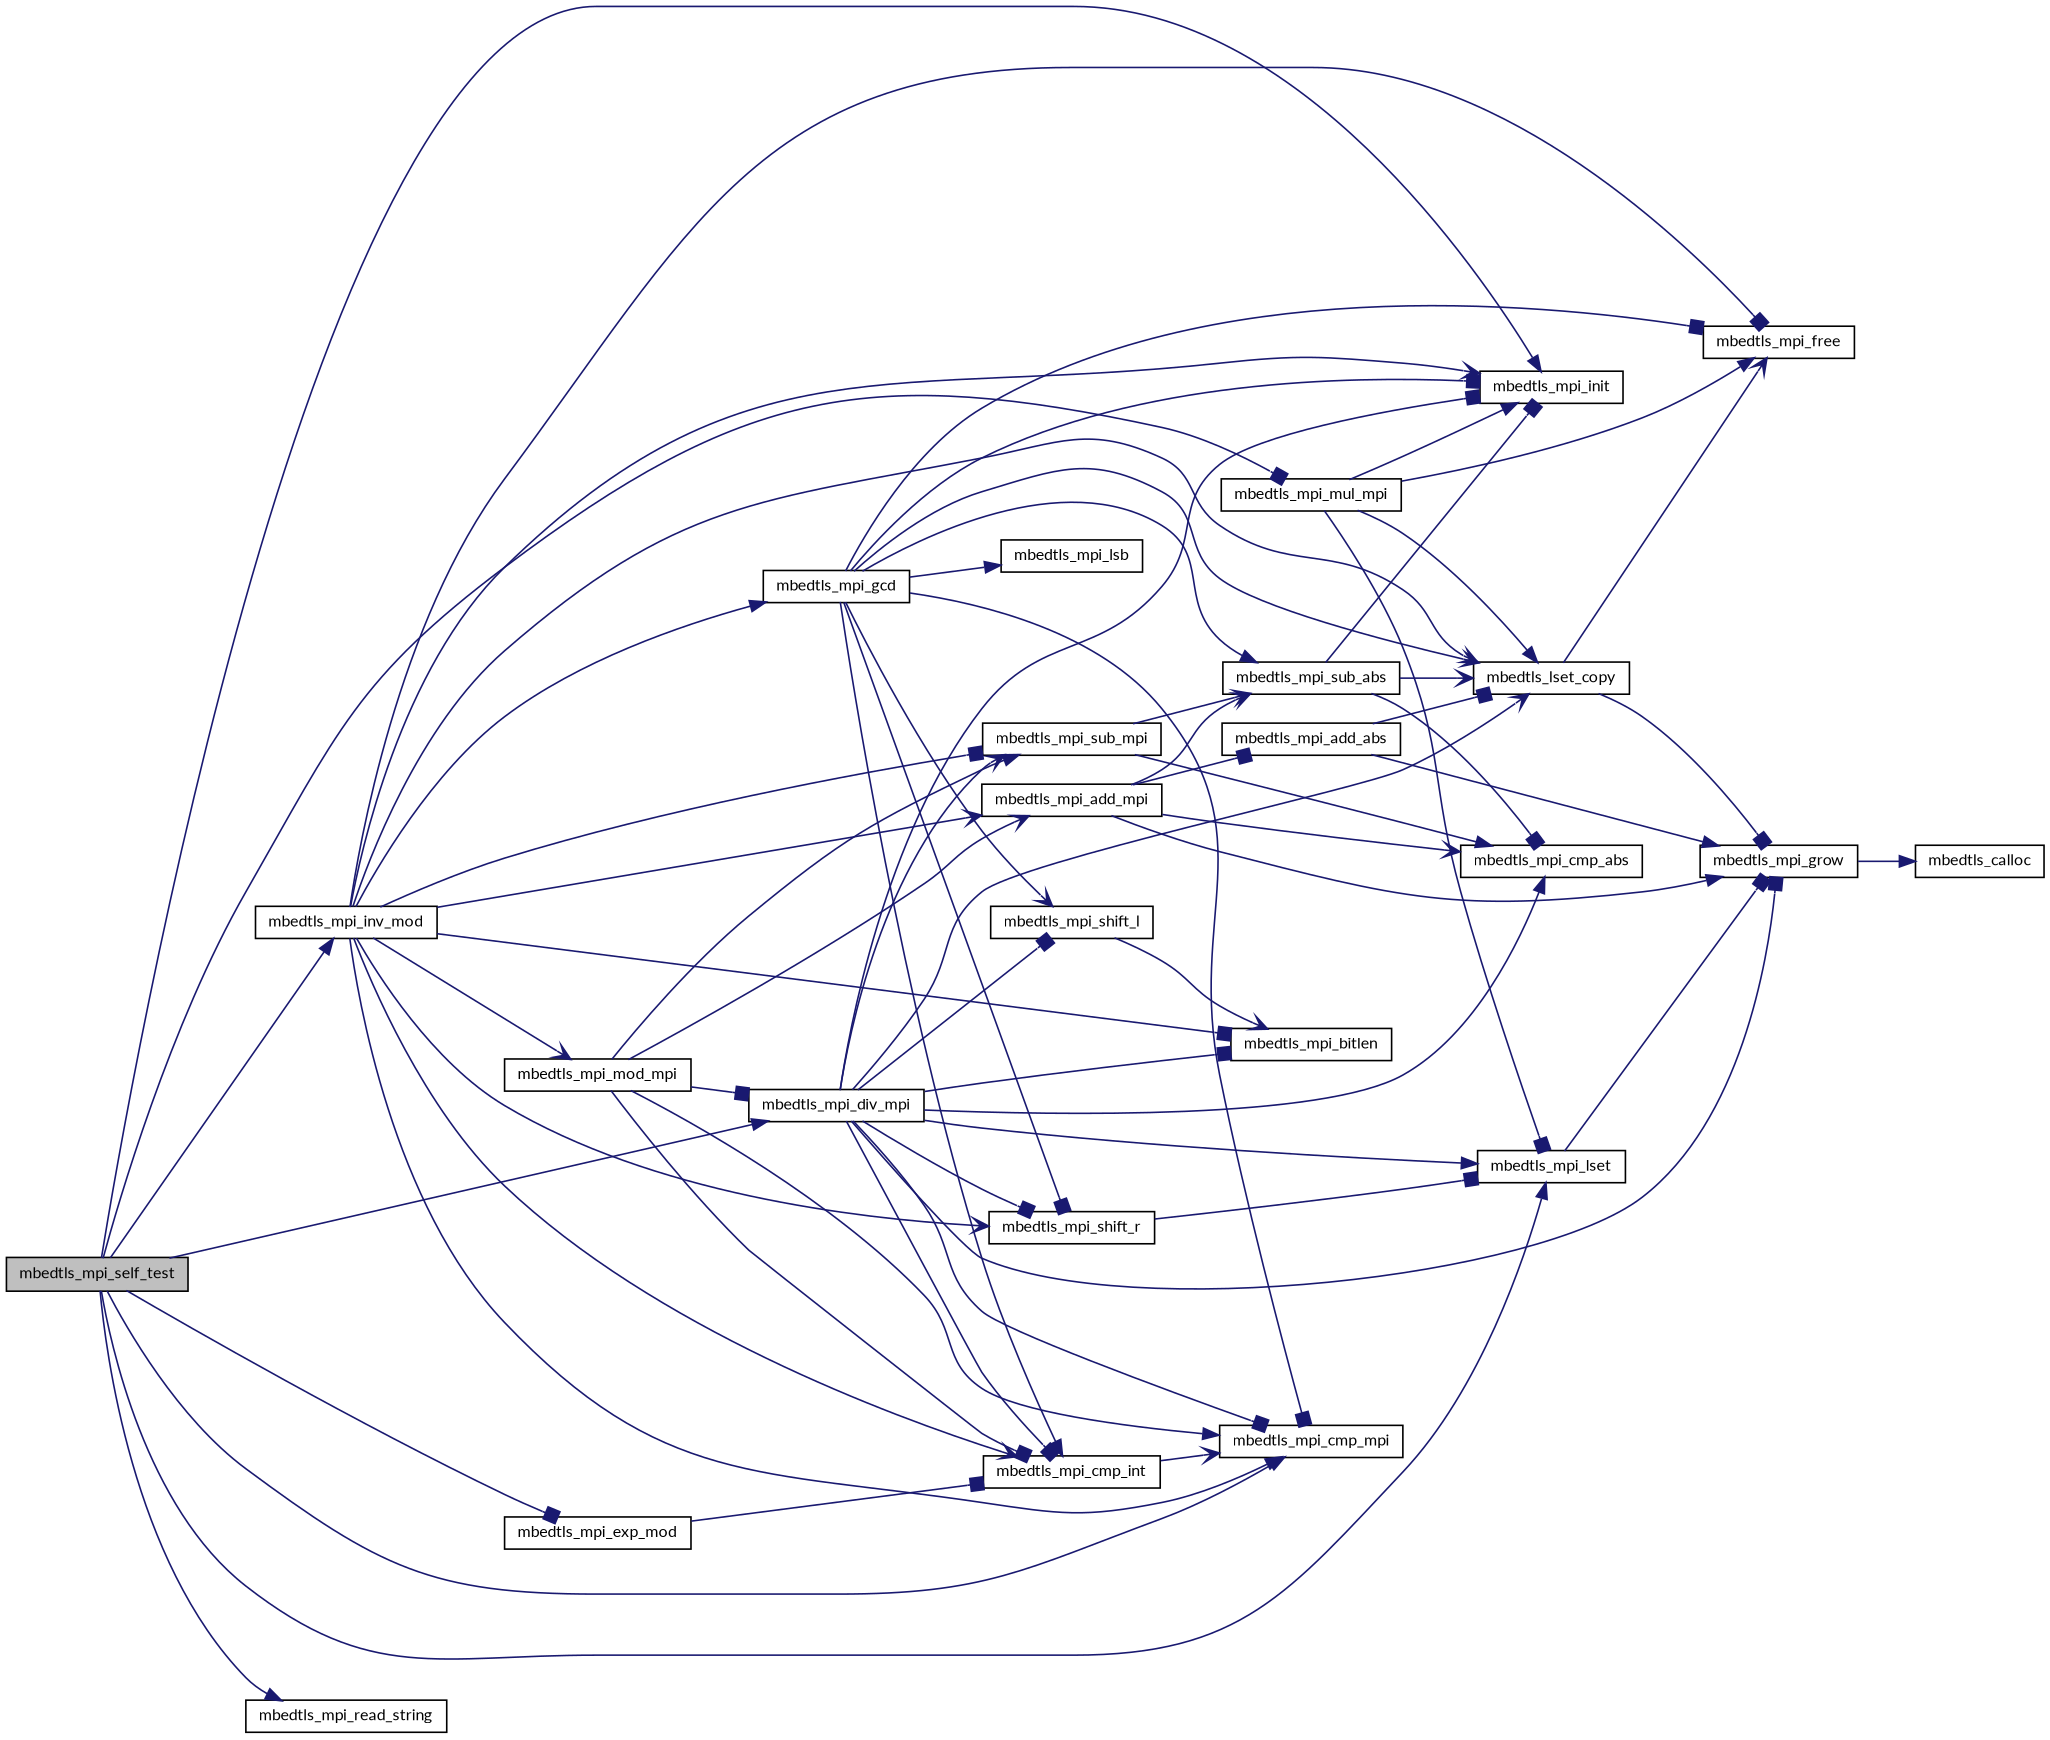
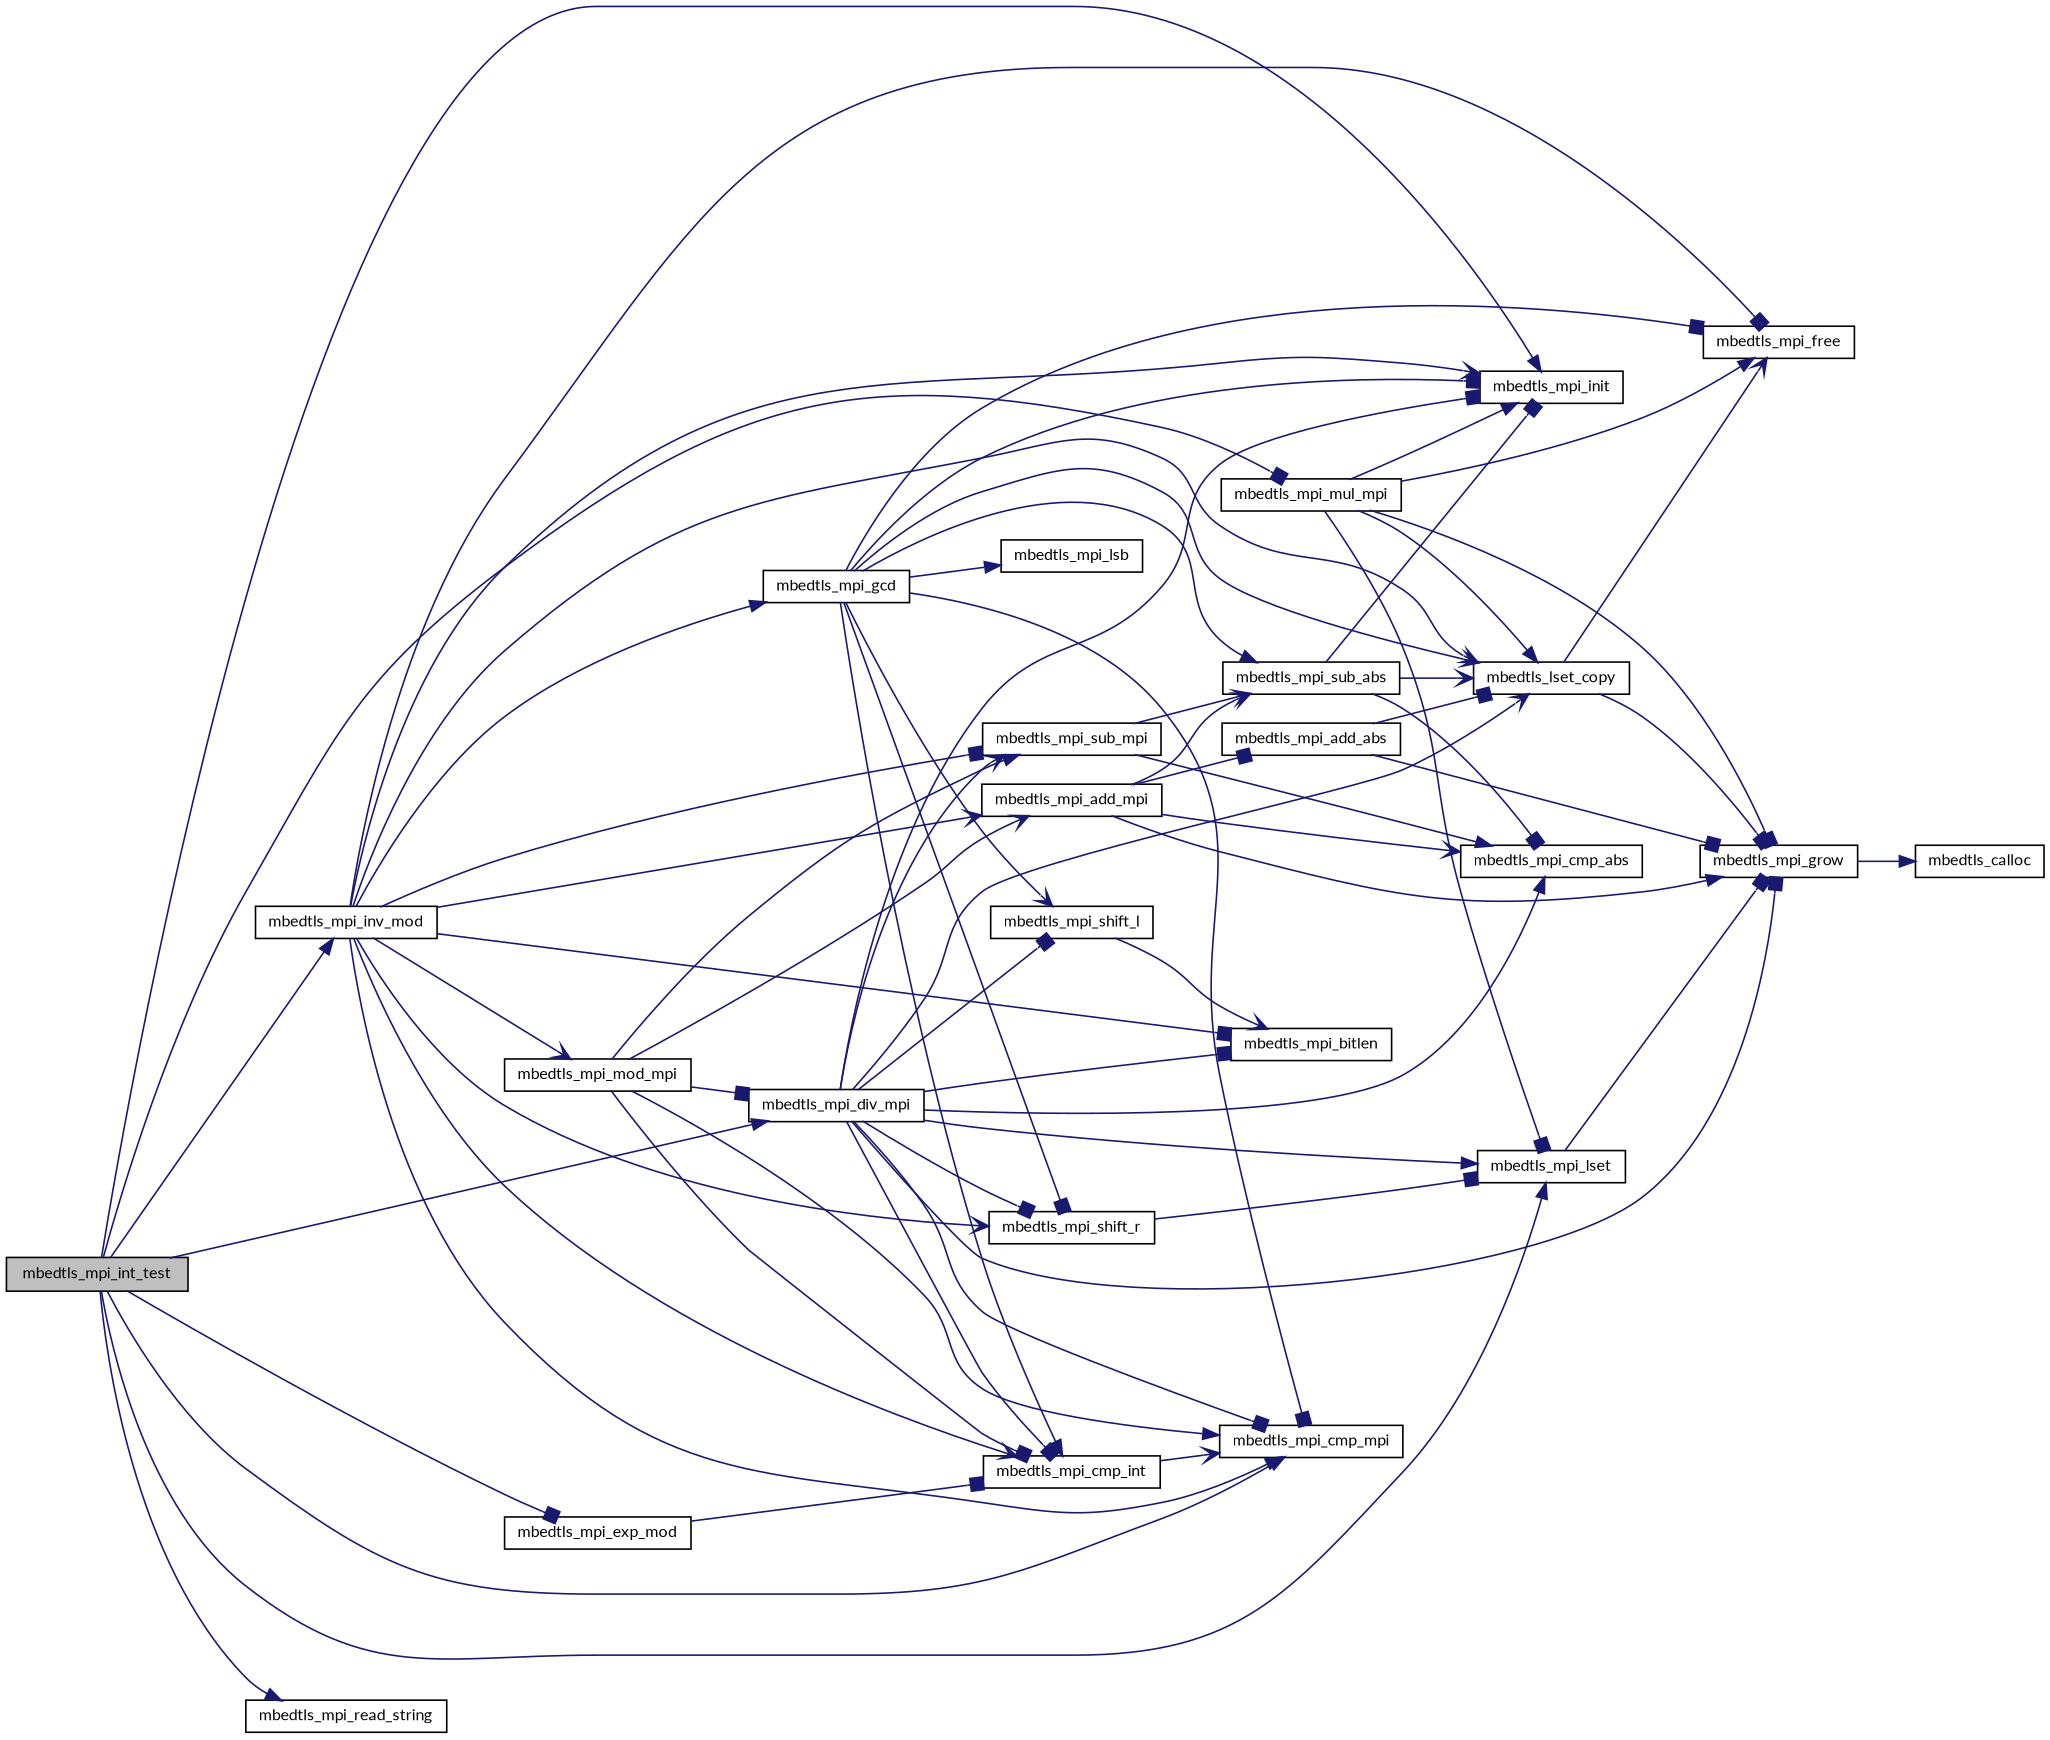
edge "mbedtls_mpi_mul_mpi" -> "mbedtls_mpi_grow": added
edge "mbedtls_mpi_add_abs" -> "mbedtls_mpi_grow": arrowhead normal -> box
node "mbedtls_mpi_self_test": label "mbedtls_mpi_self_test" -> "mbedtls_mpi_int_test"
